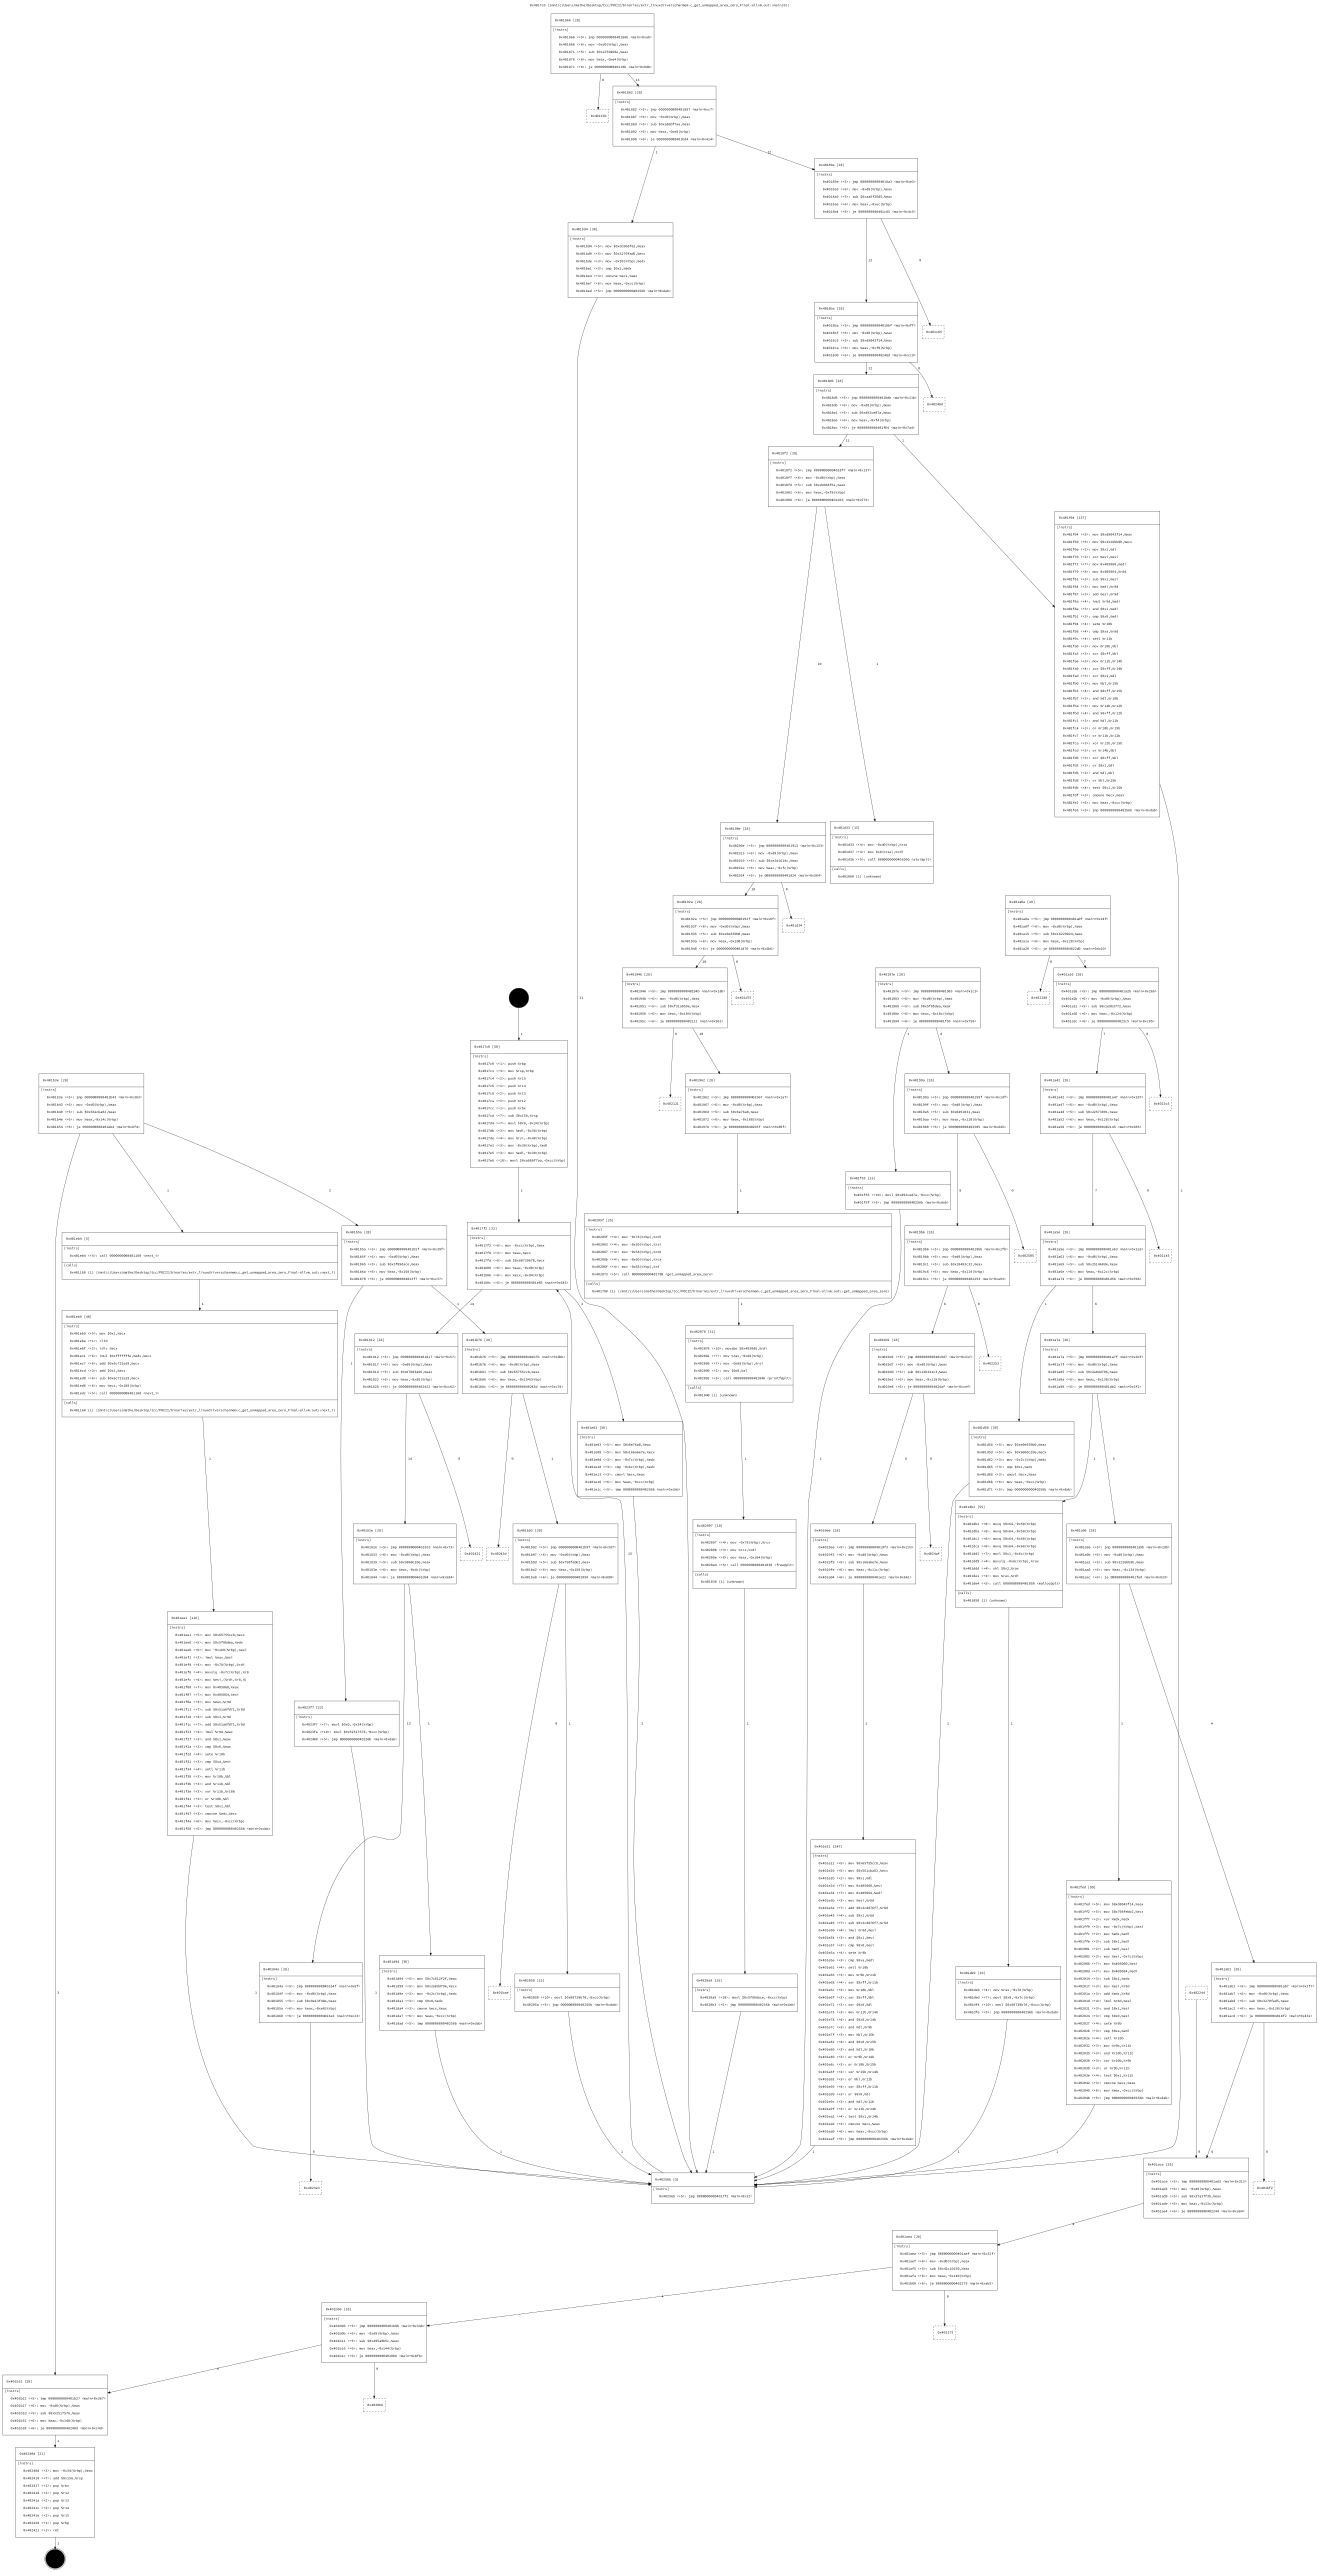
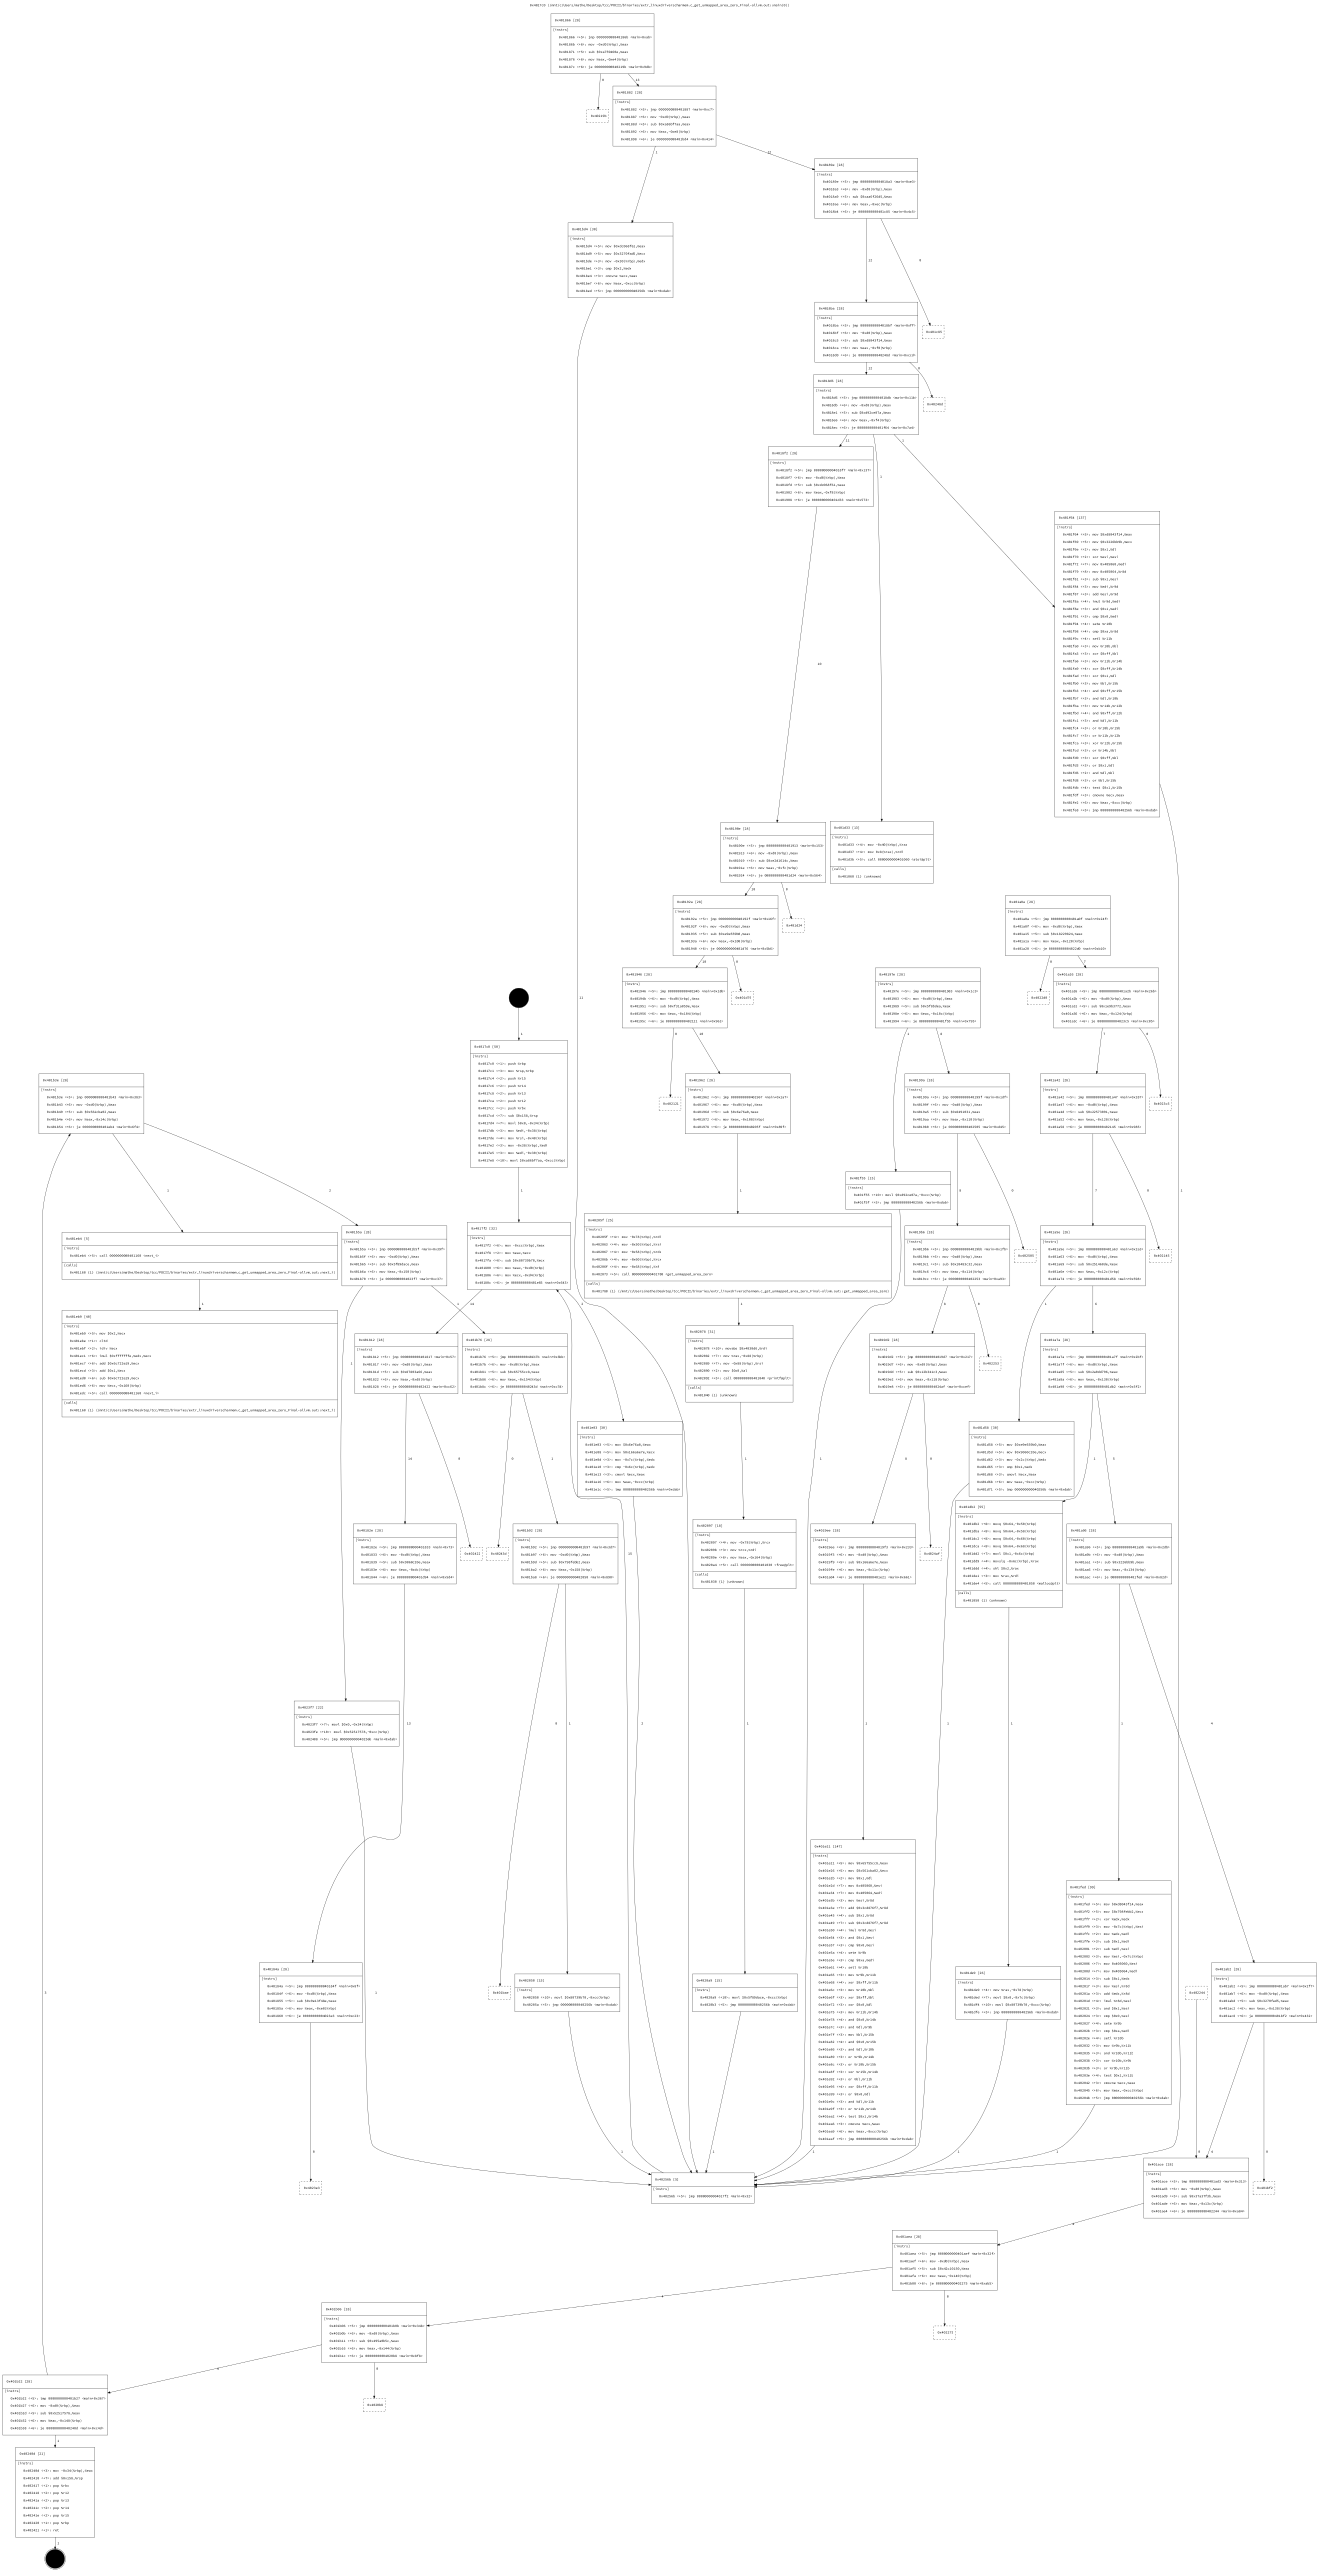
edge "0x4018f2 [28]" -> "0x401d33 [13]": now "0x4018d6 [28]" -> "0x401d33 [13]"
node "0x401ee1 [116]": removed
edge "0x401b3e [28]" -> "0x401b22 [28]": reversed
node "0x401d94 [30]": removed
